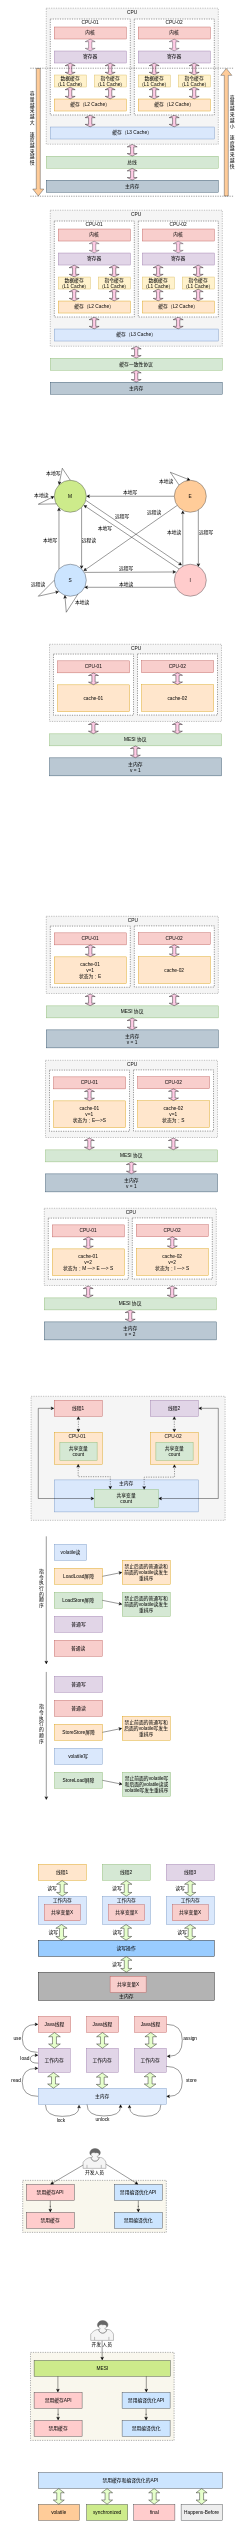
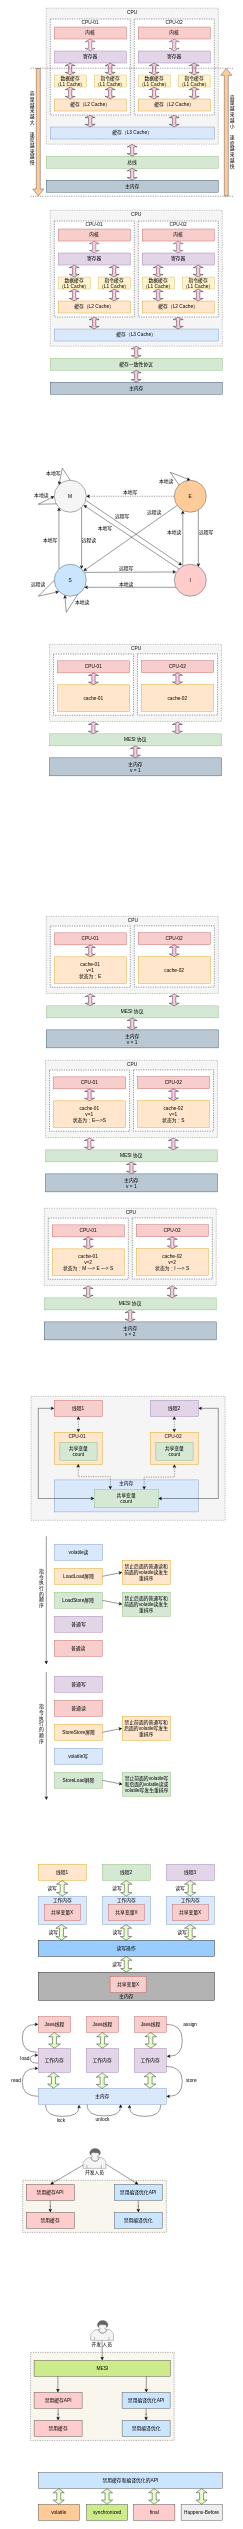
node "M": fillcolor #cdeb8b -> #f5f5f5
edge "E" -> "M": style solid -> dashed
node "volatile读": size 32x16 -> 48x16
node "use": removed
node "assign": moved (190, 2038) -> (190, 2024)
